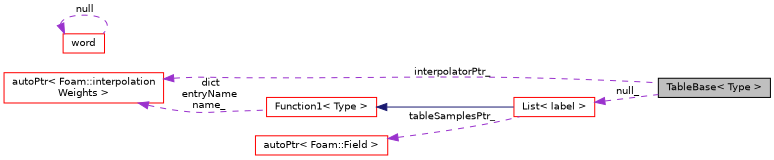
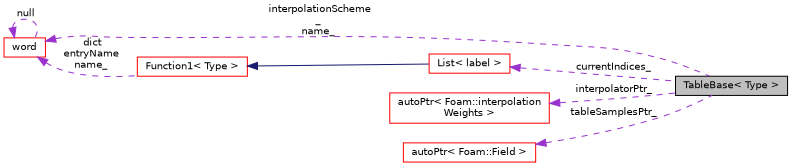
edge "TableBase< Type >" -> "word": added, label "interpolationScheme _ name_"
edge "TableBase< Type >" -> "List< label >": label " null_" -> " currentIndices_"
edge "Function1< Type >" -> "autoPtr< Foam::interpolation Weights >": now "Function1< Type >" -> "word"
edge "List< label >" -> "autoPtr< Foam::Field >": now "TableBase< Type >" -> "autoPtr< Foam::Field >"
